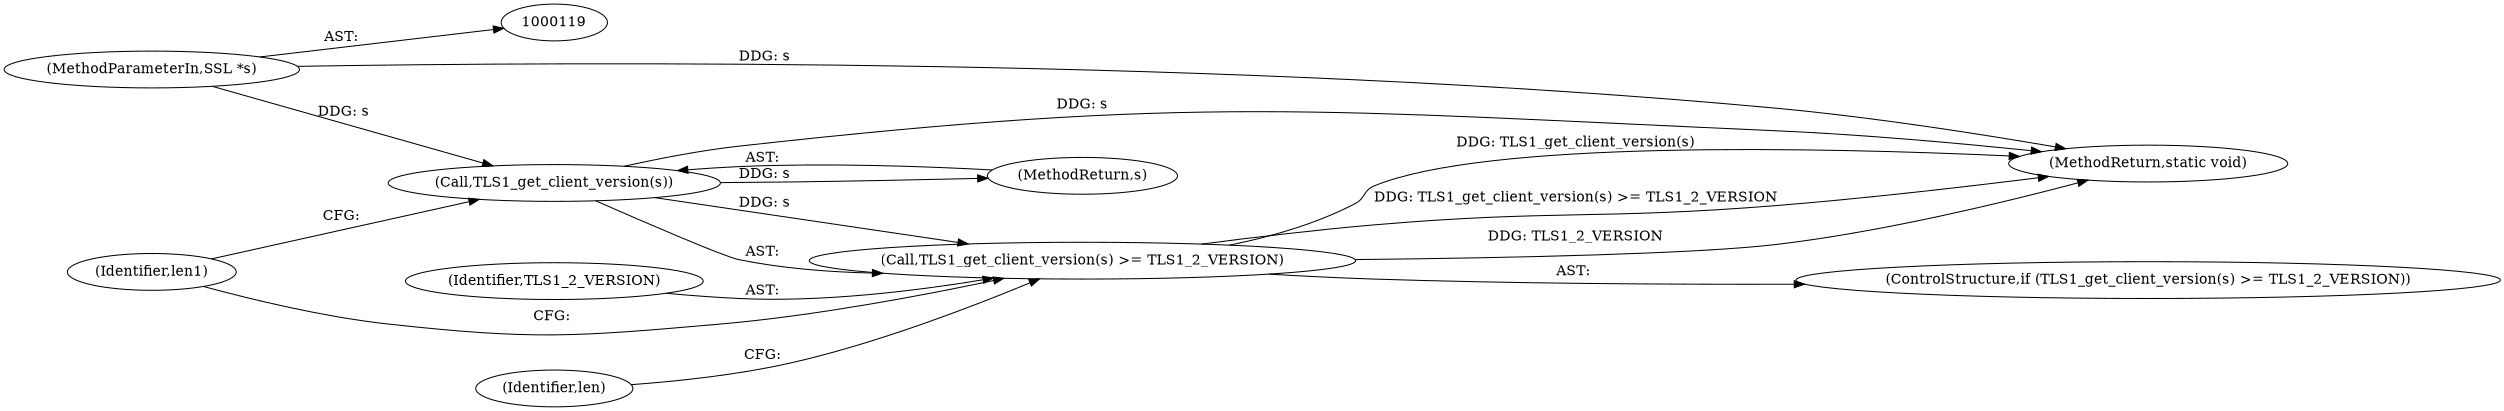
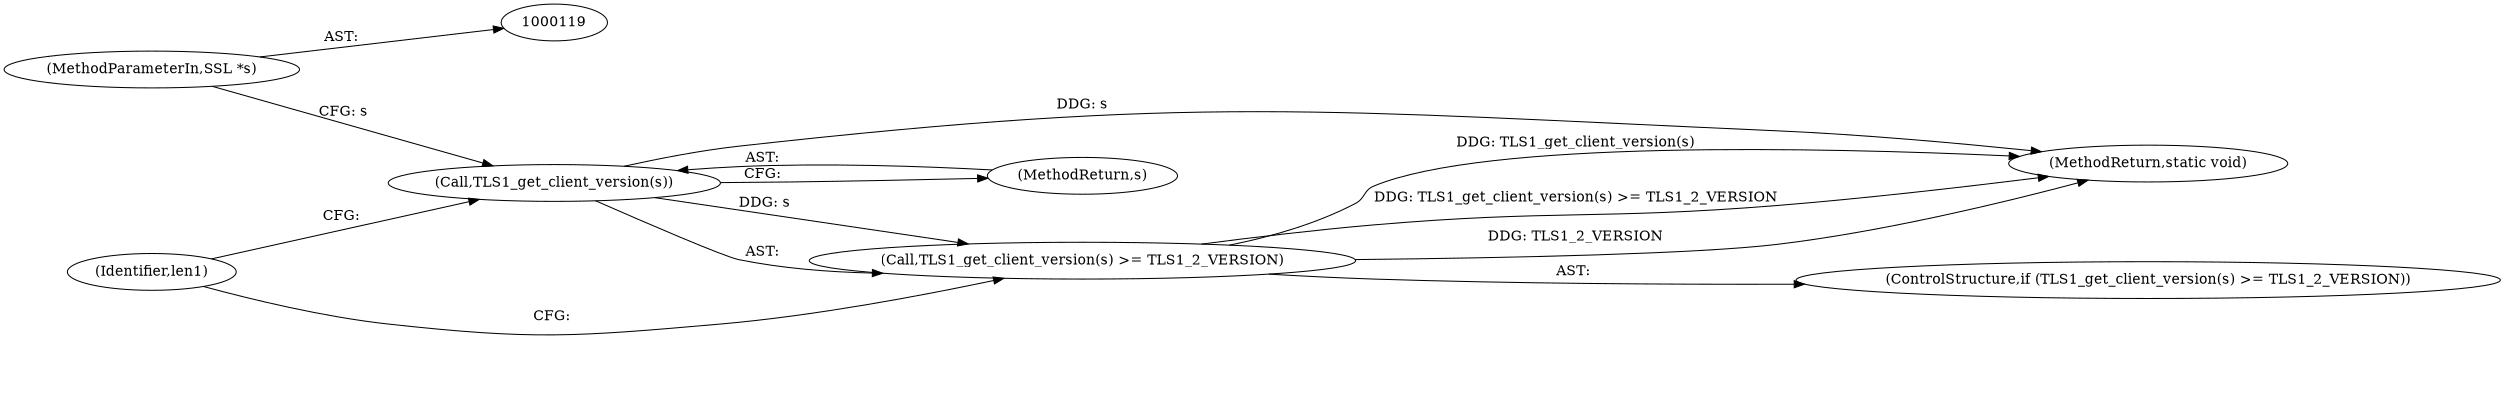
edge "(MethodParameterIn,SSL *s)" -> "(MethodReturn,static void)": removed, label "DDG: s"
edge "(MethodParameterIn,SSL *s)" -> "(Call,TLS1_get_client_version(s))": label "DDG: s" -> "CFG: s"
edge "(Call,TLS1_get_client_version(s))" -> "(MethodReturn,s)": label "DDG: s" -> "CFG: "
node "(Identifier,TLS1_2_VERSION)": removed
node "(Identifier,len)": removed
